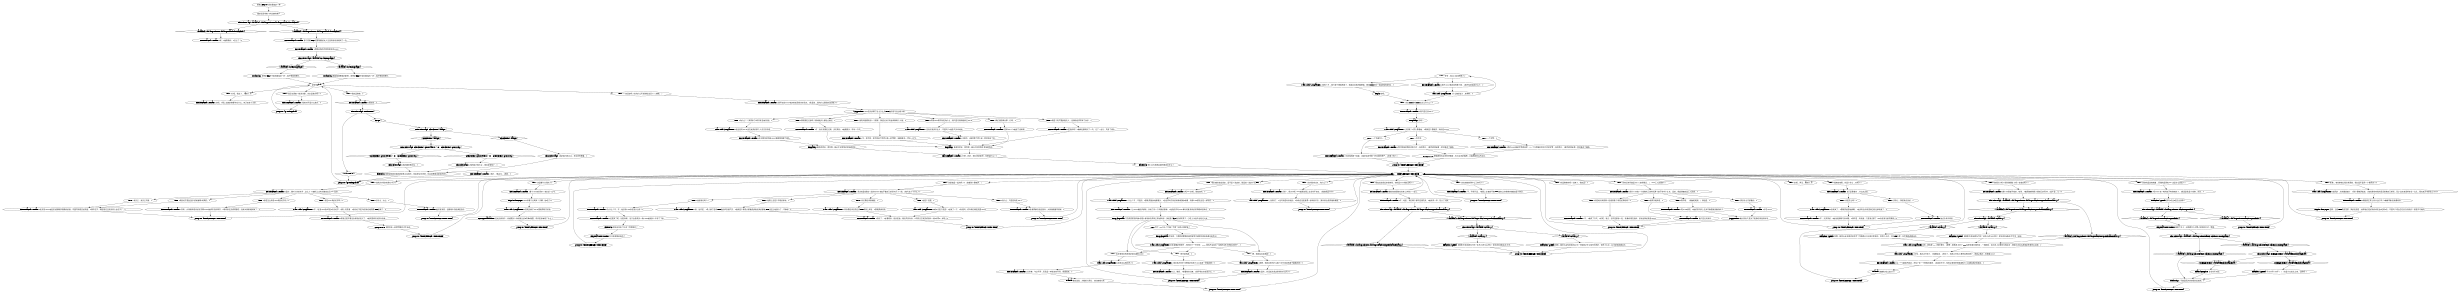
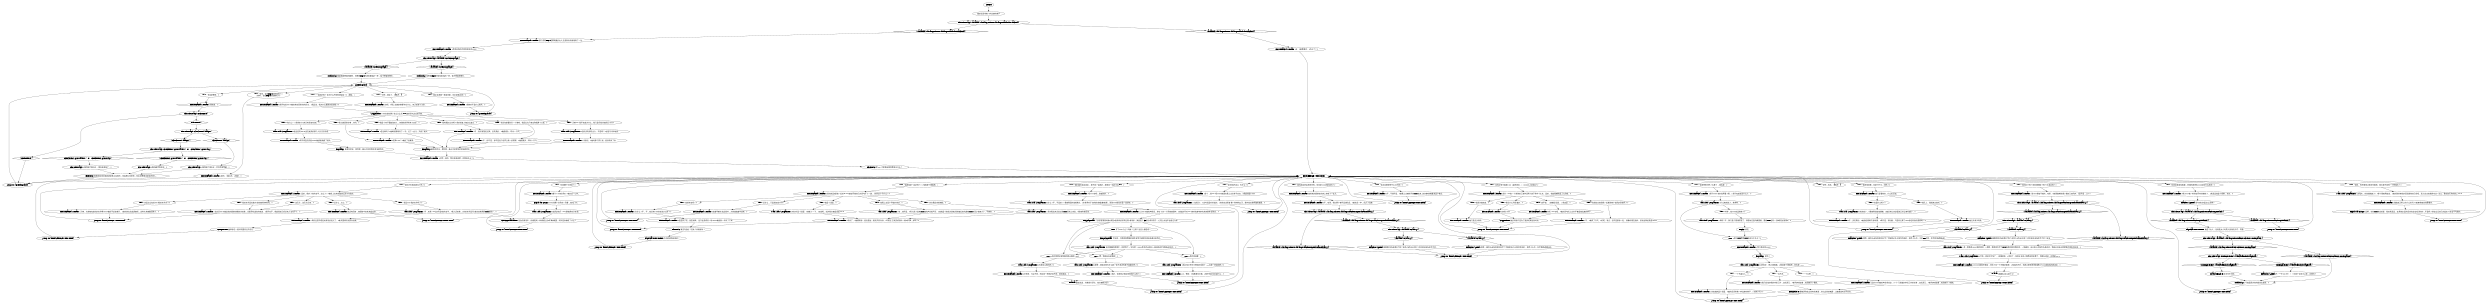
node "巡警是RCM中级别最低的一种": label "巡警是RCM中级别最低的一种" -> "START"
edge "You: “等等，他……也是警察？”" -> "Horse-Faced Woman: “我不……”她向四周看了看。“我不知道该说什么了。”": now "You: “你是警察对吗？太棒了，我也是！”" -> "Horse-Faced Woman: “我不……”她向四周看了看。“我不知道该说什么了。”"
node "是怜悯_hub": label "是怜悯_hub" -> "greeting_hub"
node "You: “等等，你是RCM的警察吗？” “等等，你是RCM的巡警吗？”": added
node "Corps()": label "Corps()" -> "IsKimHere()"
edge "Horse-Faced Woman: 她棕色的眼睛在你身上停留了一会儿。" -> "HORSEFACE MAIN HUB": now "Horse-Faced Woman: “诶，”她看着你。“怎么了？”" -> "HORSEFACE MAIN HUB"
